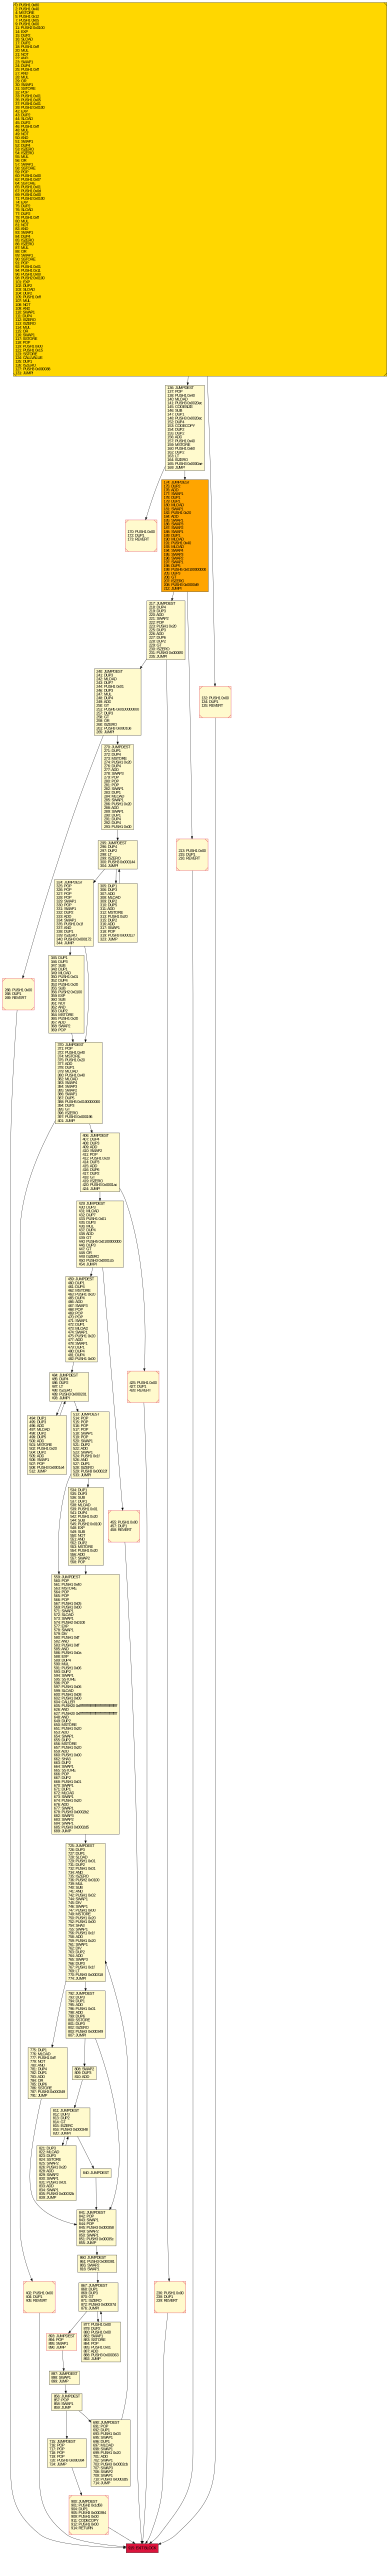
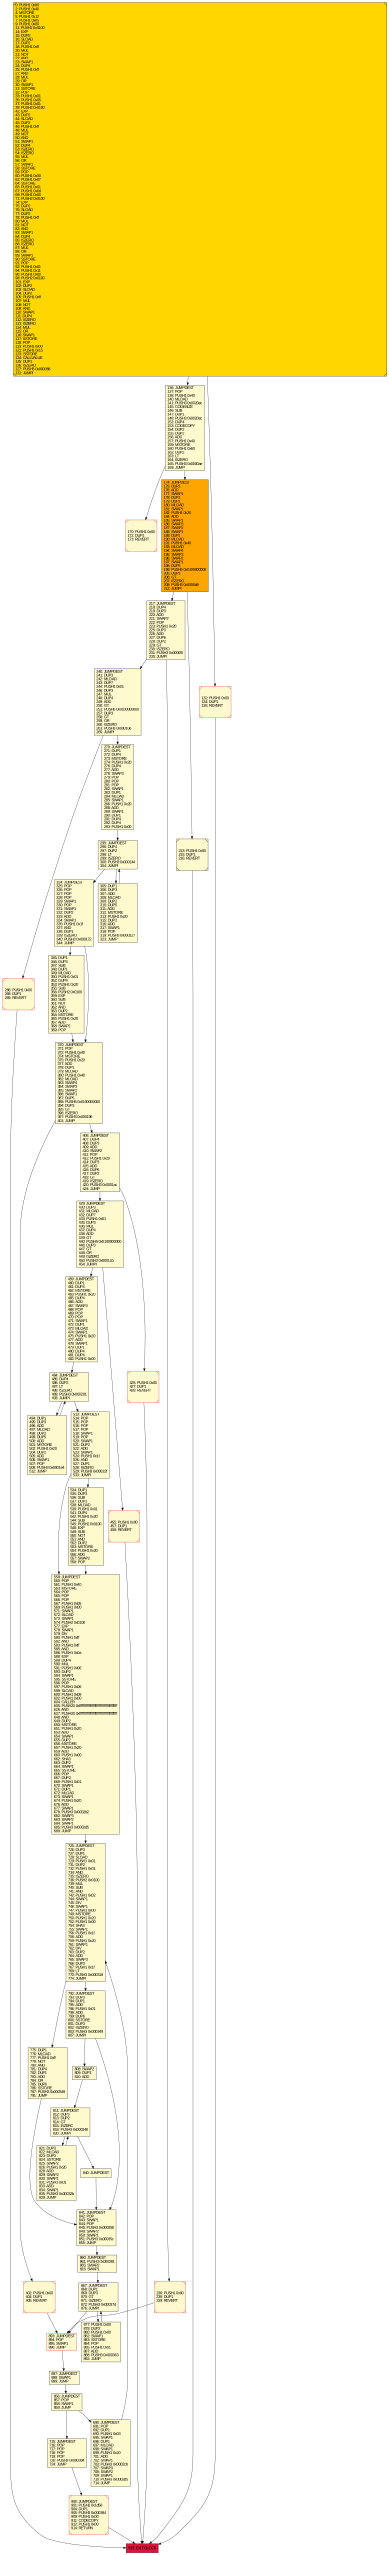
node "213: PUSH1 0x00 215: DUP1 216: REVERT": color crimson -> black
edge "236: PUSH1 0x00 238: DUP1 239: REVERT" -> "915: EXIT BLOCK": now "236: PUSH1 0x00 238: DUP1 239: REVERT" -> "893: JUMPDEST 894: POP 895: SWAP1 896: JUMP"
edge "402: PUSH1 0x00 404: DUP1 405: REVERT" -> "915: EXIT BLOCK": now "402: PUSH1 0x00 404: DUP1 405: REVERT" -> "893: JUMPDEST 894: POP 895: SWAP1 896: JUMP"
